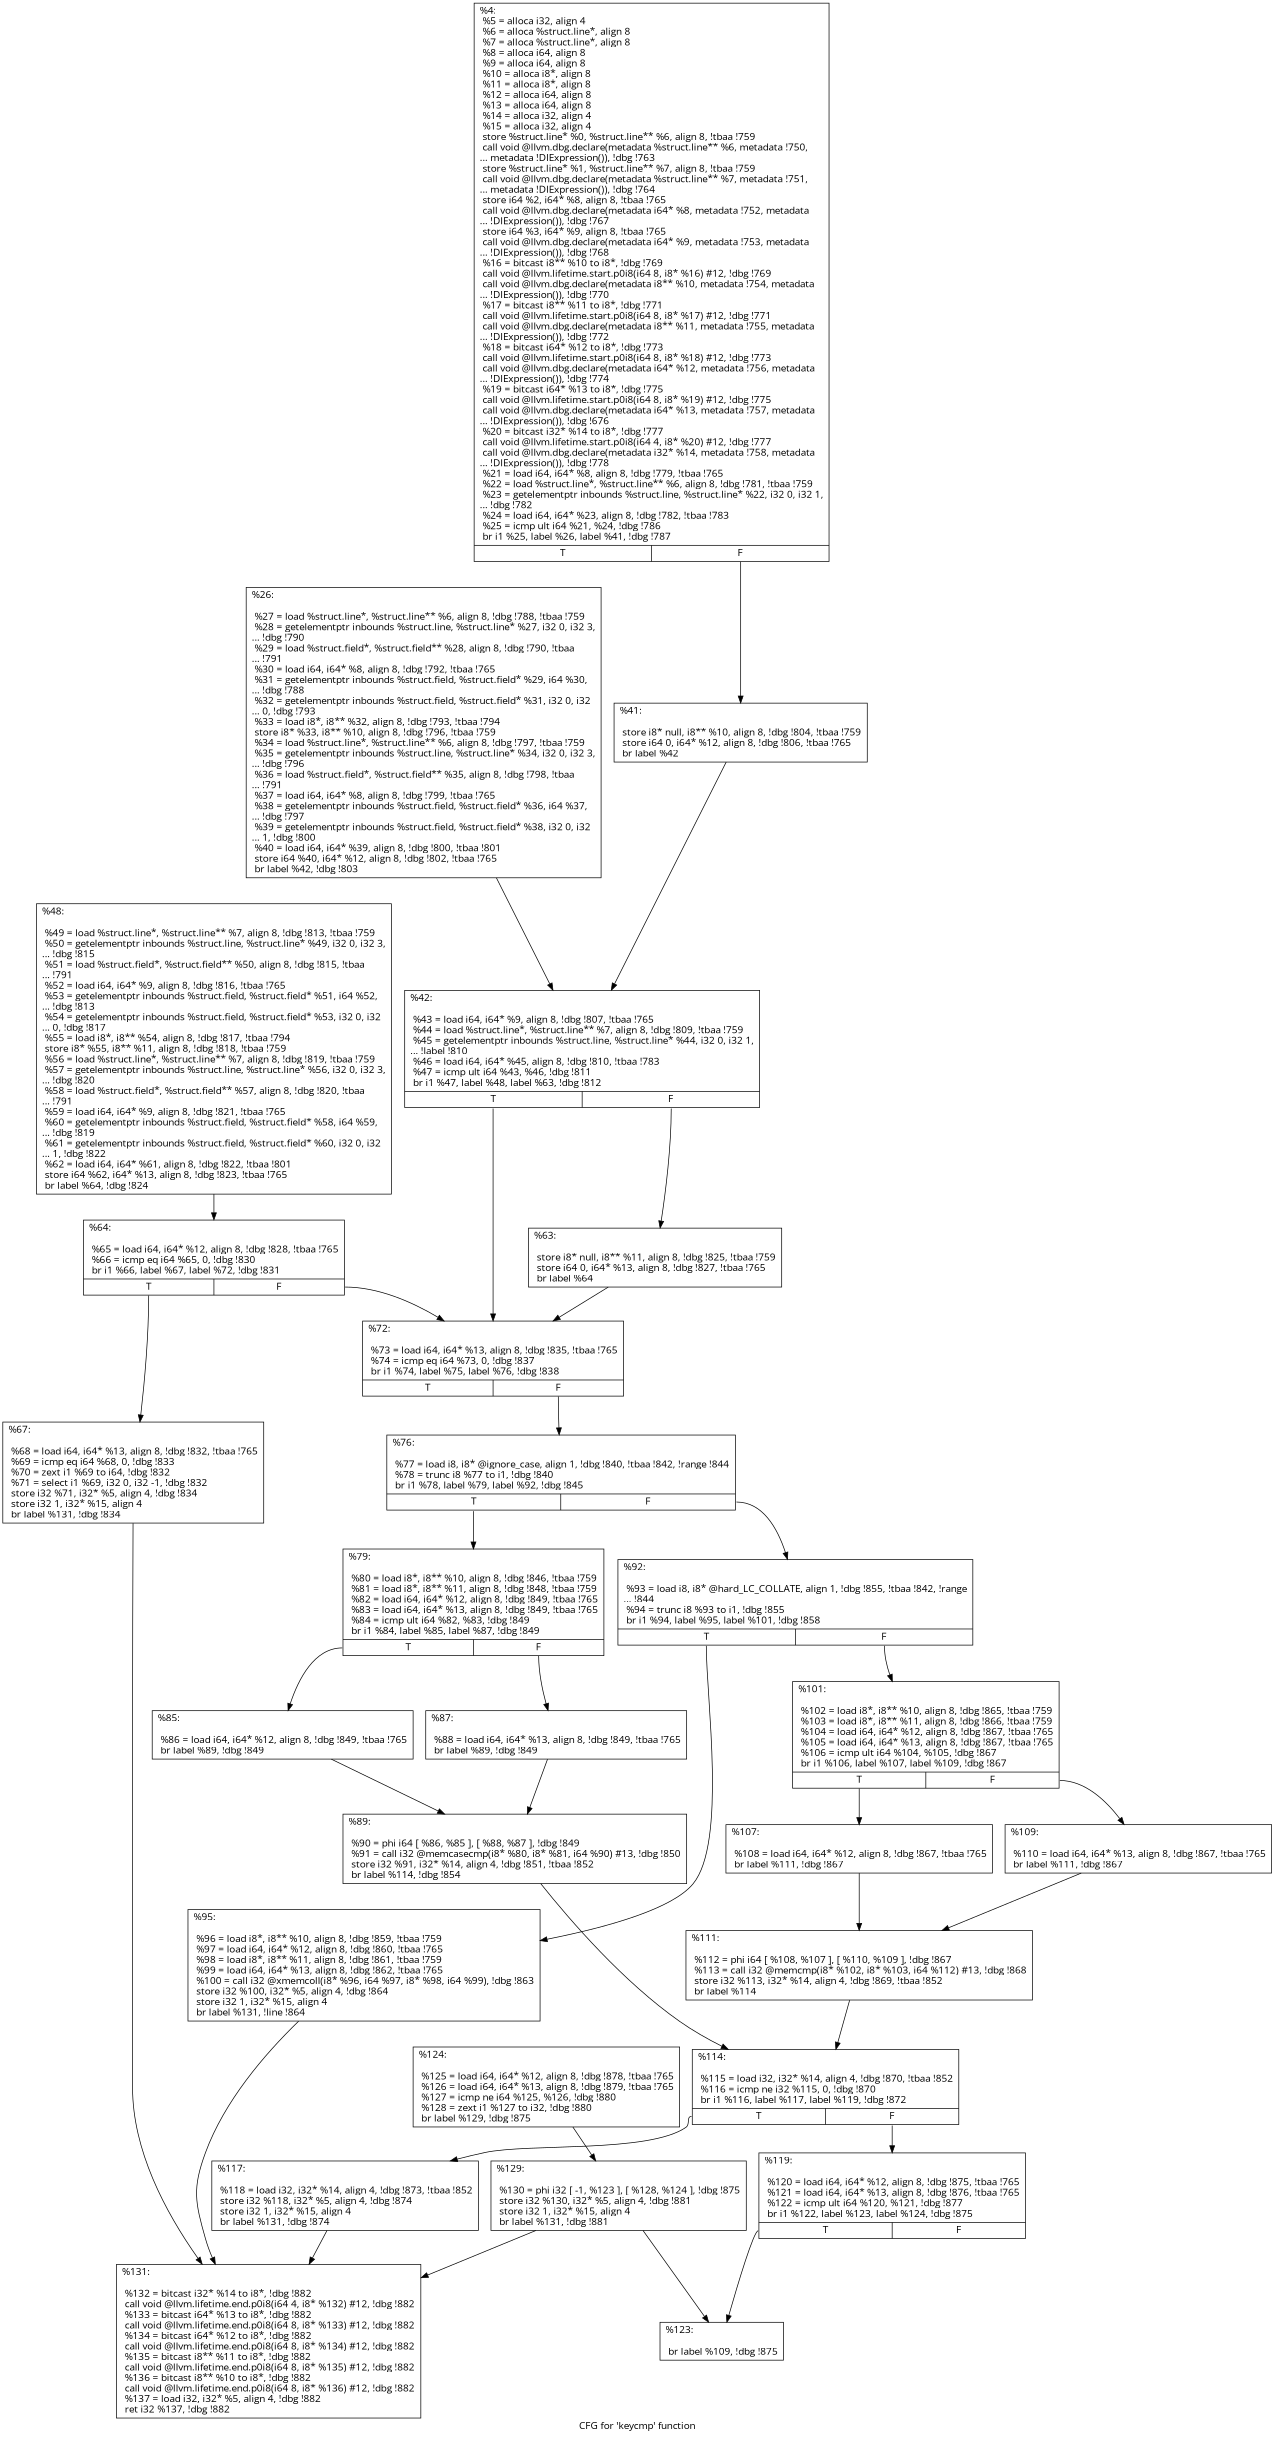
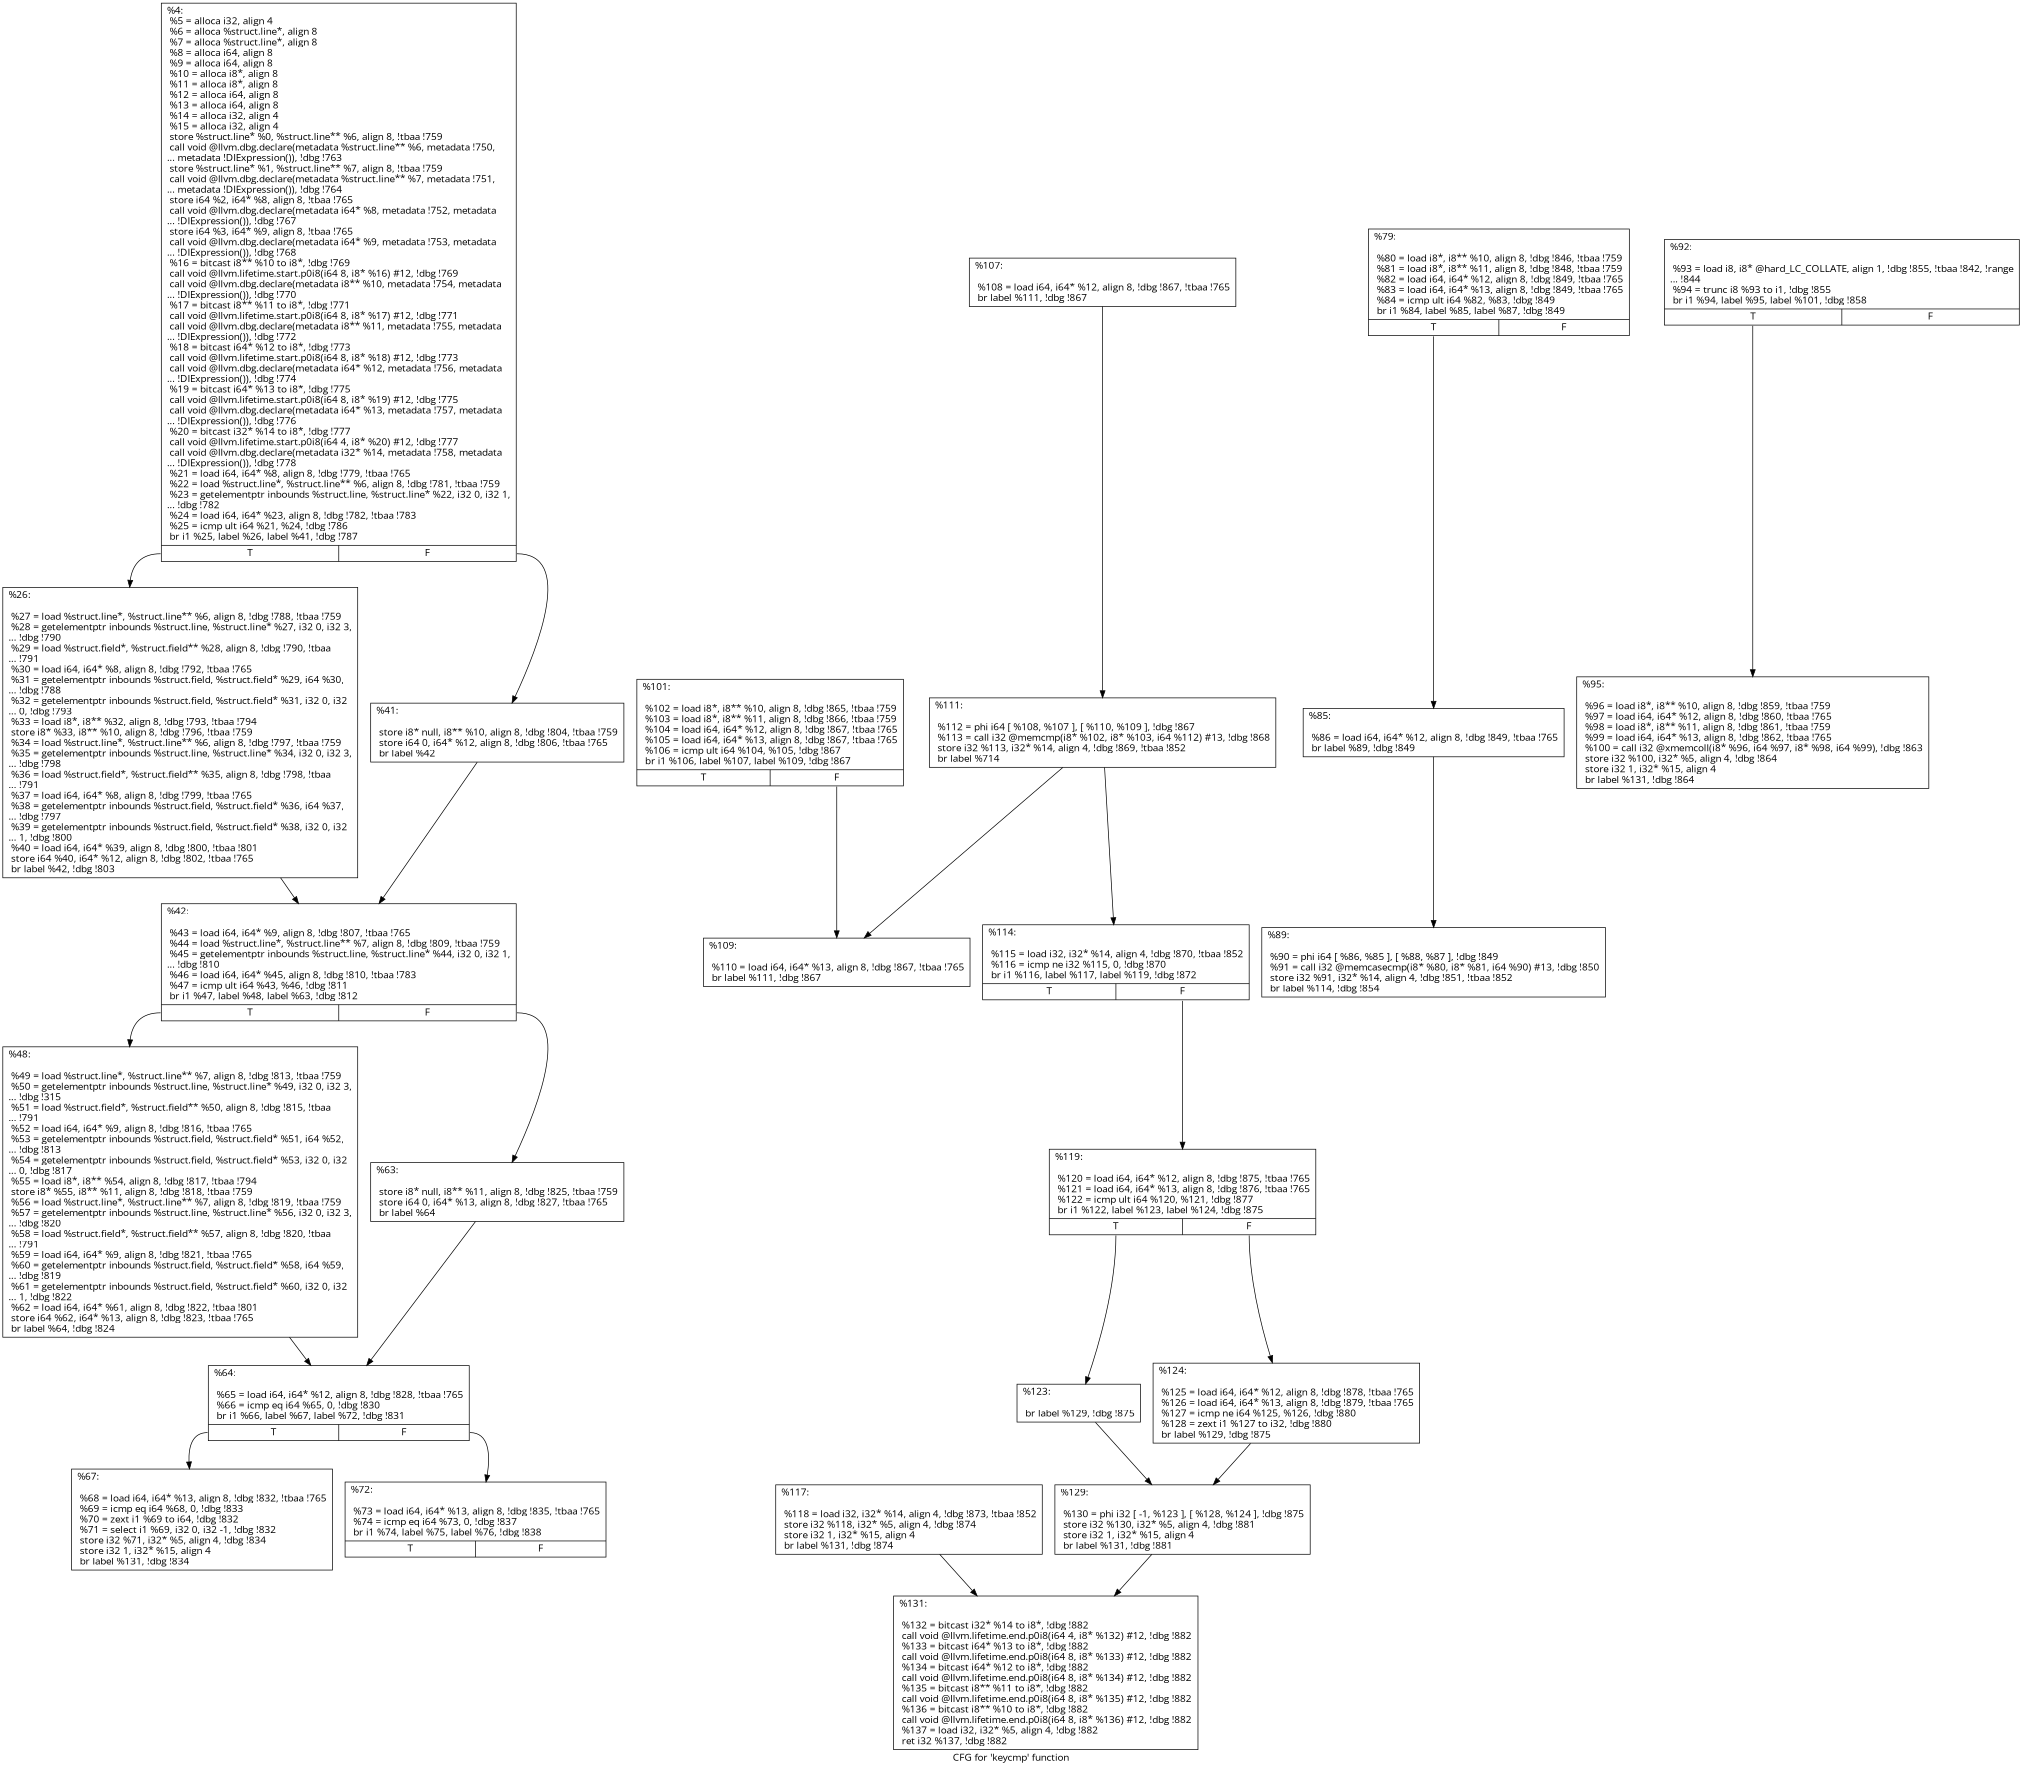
node "%4:": text "... !DIExpression()), !dbg !676" -> "... !DIExpression()), !dbg !776"
edge "%4:" -> "%26:": added
node "%26:": text "... !dbg !796" -> "... !dbg !798"
node "%48:": text "... !dbg !815" -> "... !dbg !315"
node "%42:": text "... !label !810" -> "... !dbg !810"
edge "%42:" -> "%72:": now "%42:" -> "%48:"
edge "%119:" -> "%124:": added
edge "%63:" -> "%72:": now "%63:" -> "%64:"
node "%76:": removed
edge "%92:" -> "%101:": removed
node "%87:": removed
edge "%101:" -> "%107:": removed
edge "%67:" -> "%131:": removed
edge "%109:" -> "%111:": reversed
edge "%89:" -> "%114:": removed
node "%111:": text "br label %114" -> "br label %714"
node "%95:": text "br label %131, !line !864" -> "br label %131, !dbg !864"
edge "%95:" -> "%131:": removed
edge "%114:" -> "%117:": removed
edge "%129:" -> "%123:": reversed
node "%123:": text "br label %109, !dbg !875" -> "br label %129, !dbg !875"
